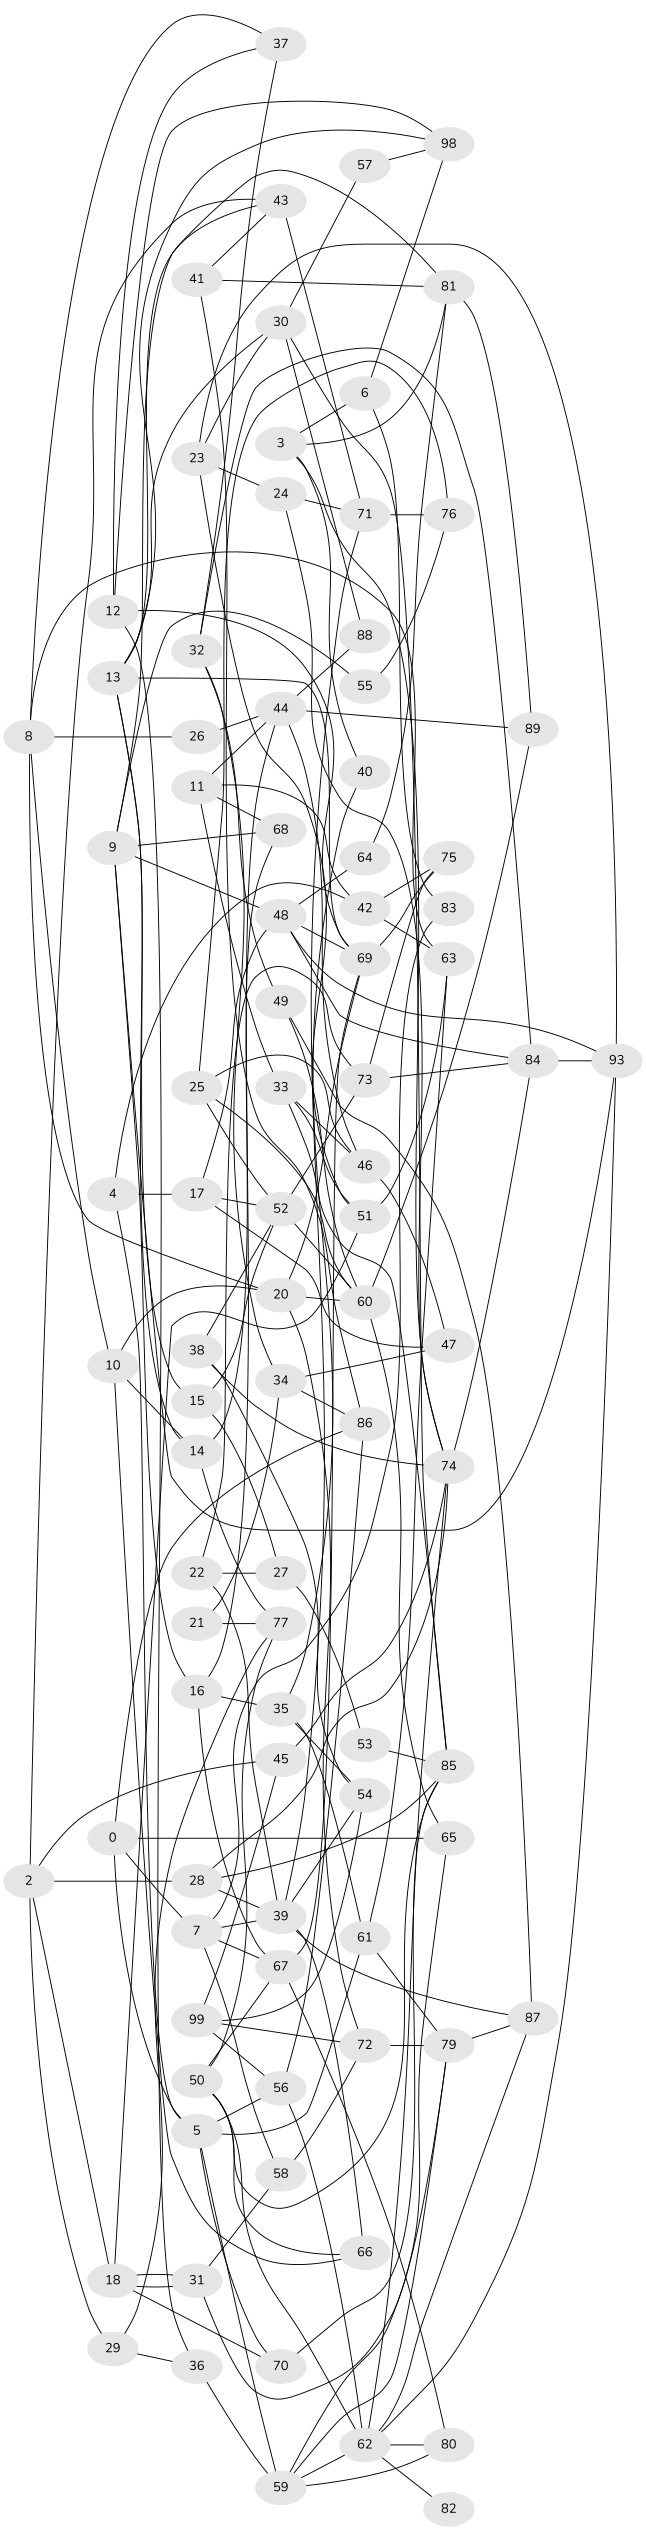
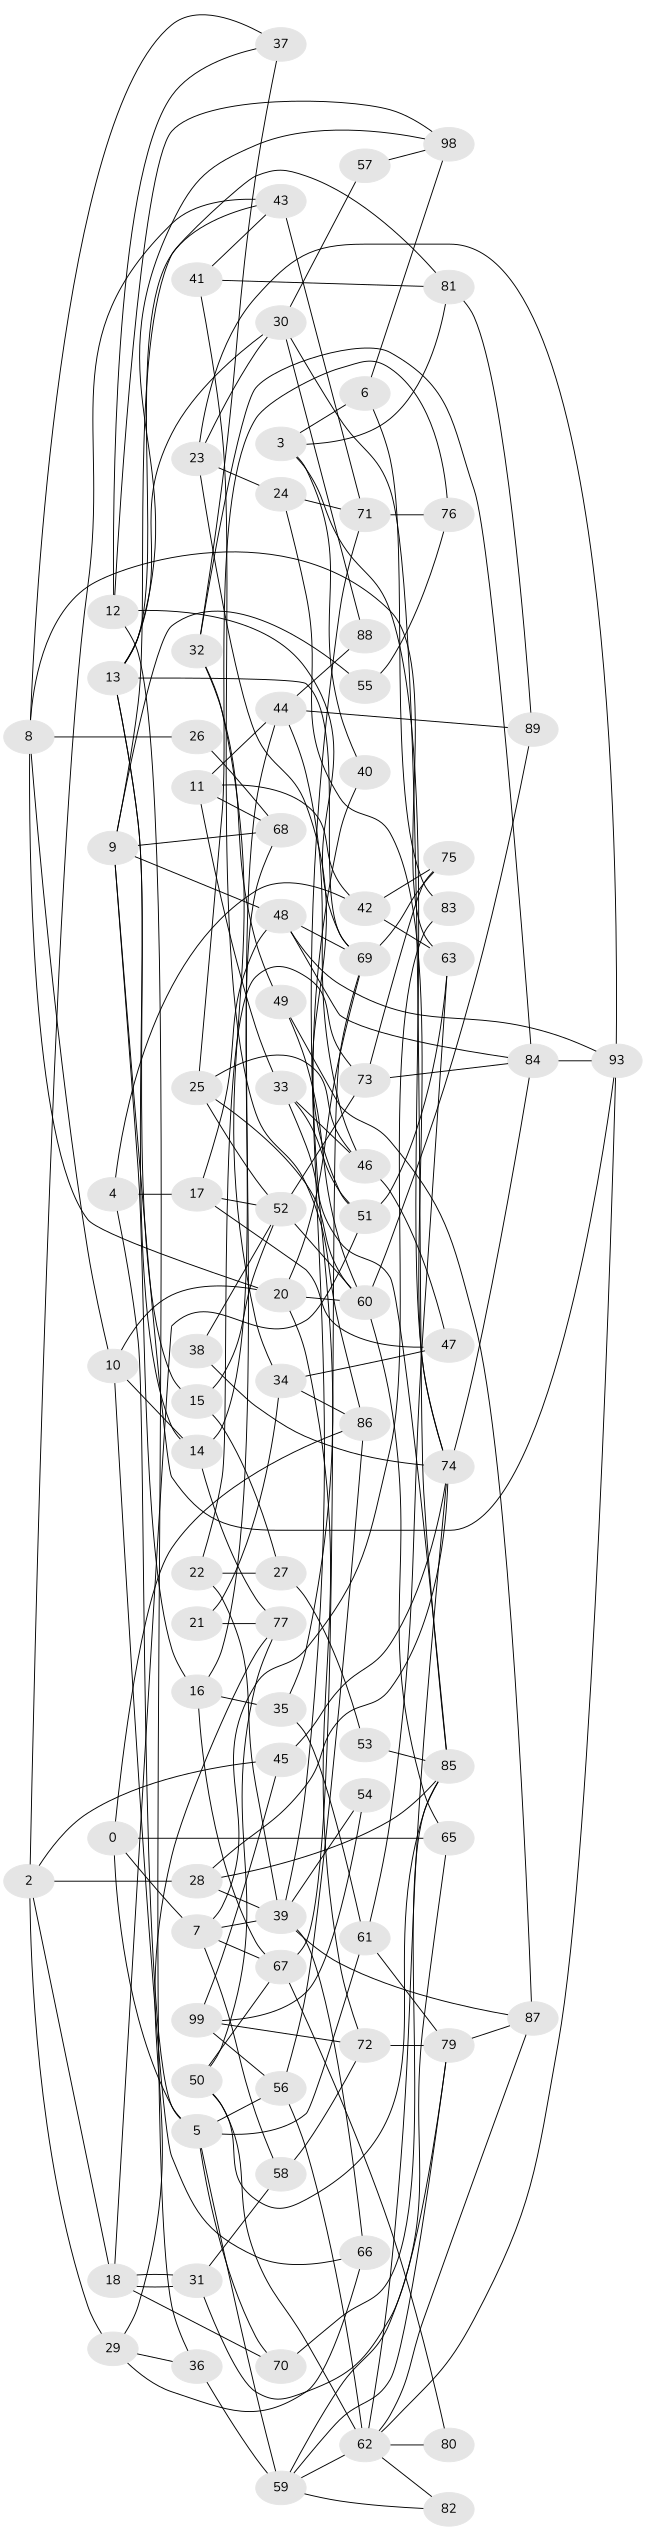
edge "44" -- "26": now "68" -- "26"
node "64": removed
edge "38" -- "54": removed
edge "35" -- "54": removed
edge "50" -- "66": now "29" -- "66"
edge "80" -- "59": now "82" -- "59"
